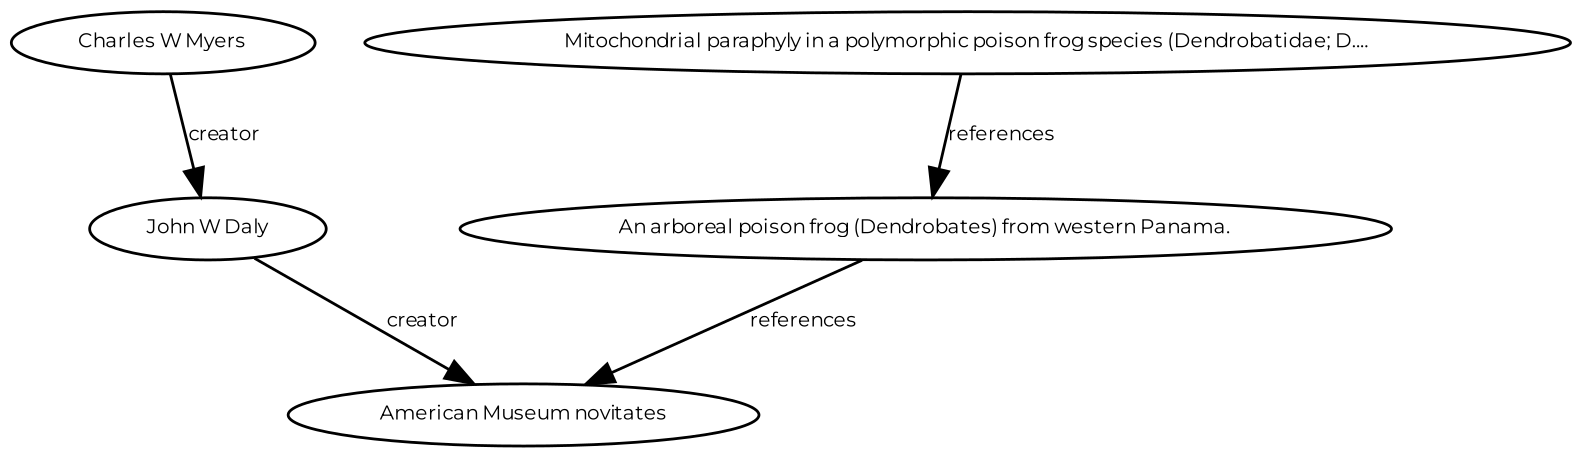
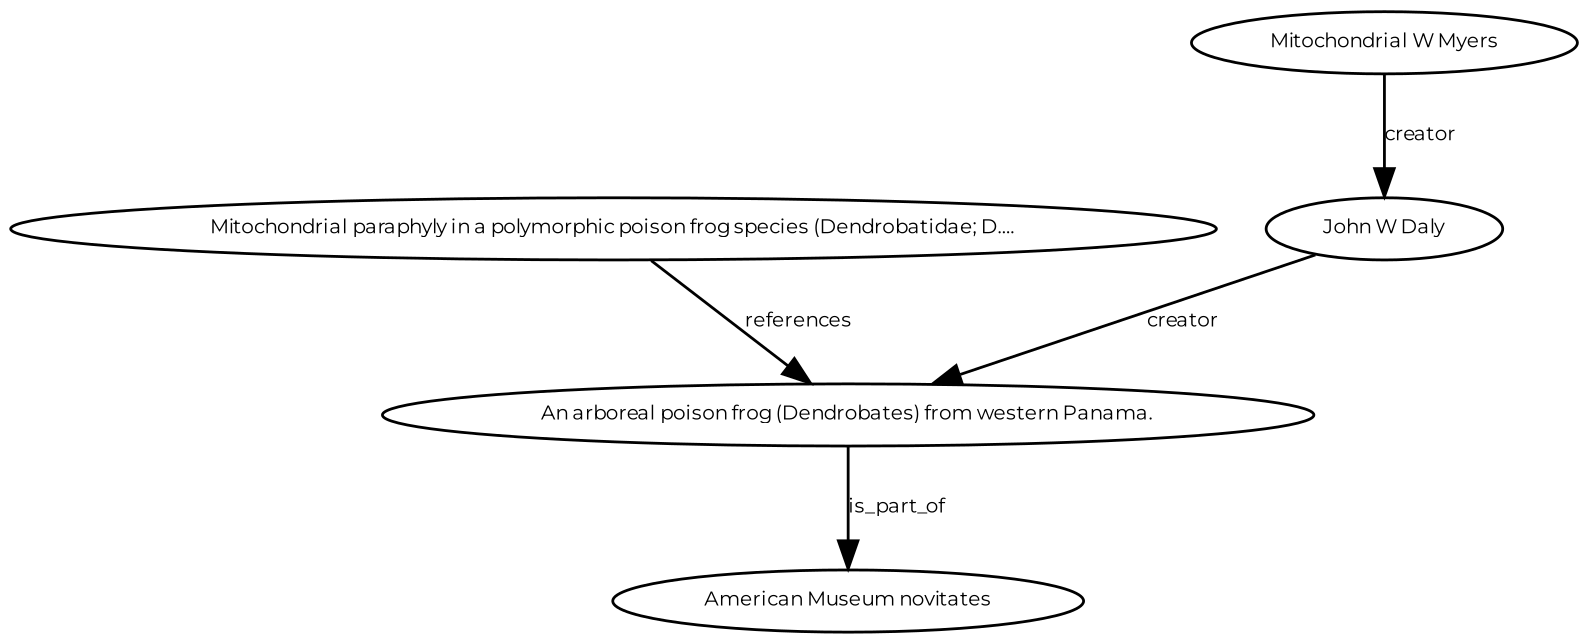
node "Charles W Myers": label "Charles W Myers" -> "Mitochondrial W Myers"
edge "John W Daly" -> "American Museum novitates": now "John W Daly" -> "An arboreal poison frog (Dendrobates) from western Panama."
edge "An arboreal poison frog (Dendrobates) from western Panama." -> "American Museum novitates": label "references" -> "is_part_of"
